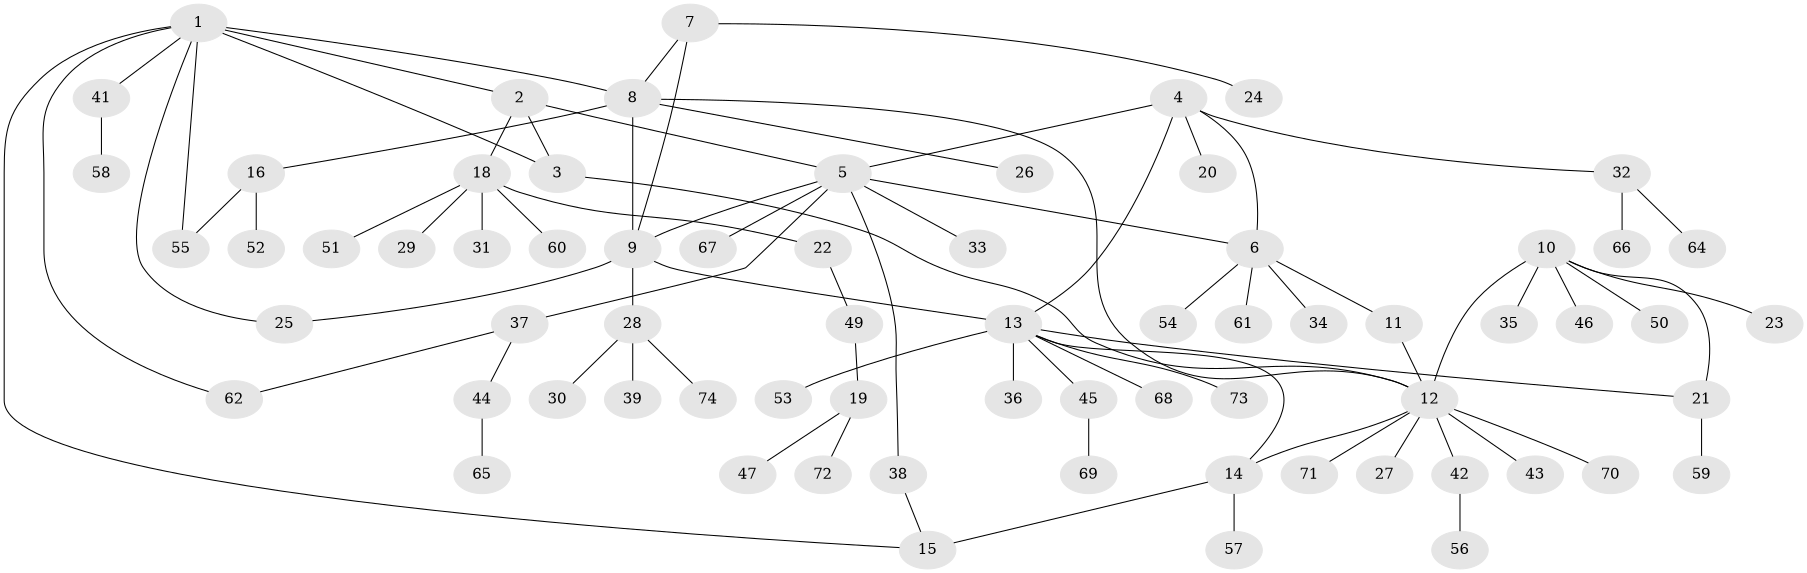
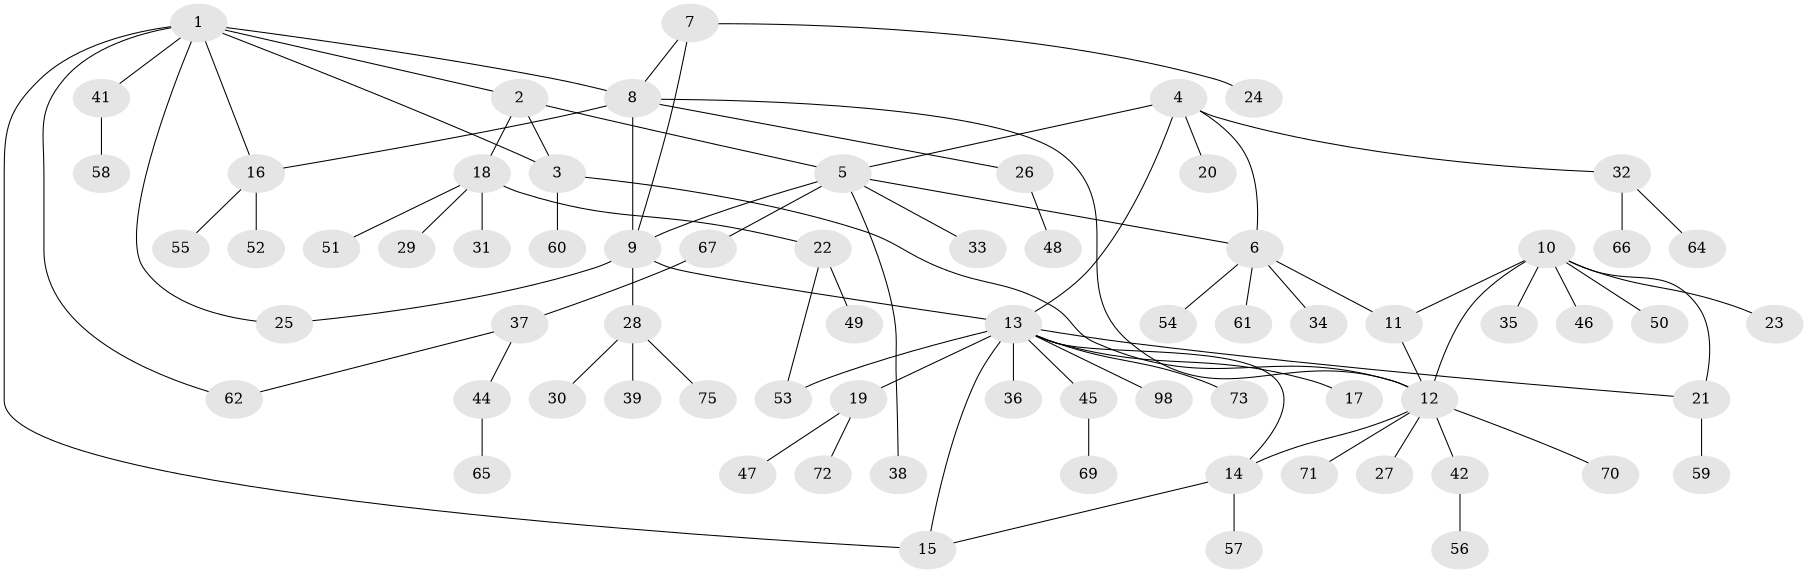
edge "1" -- "55": now "1" -- "16"
edge "18" -- "60": now "3" -- "60"
node "48": added
edge "5" -- "37": now "67" -- "37"
edge "10" -- "11": added
edge "22" -- "53": added
edge "49" -- "19": now "13" -- "19"
node "74": label "74" -> "75"
node "68": label "68" -> "98"
node "17": added
node "43": removed
edge "38" -- "15": now "13" -- "15"
